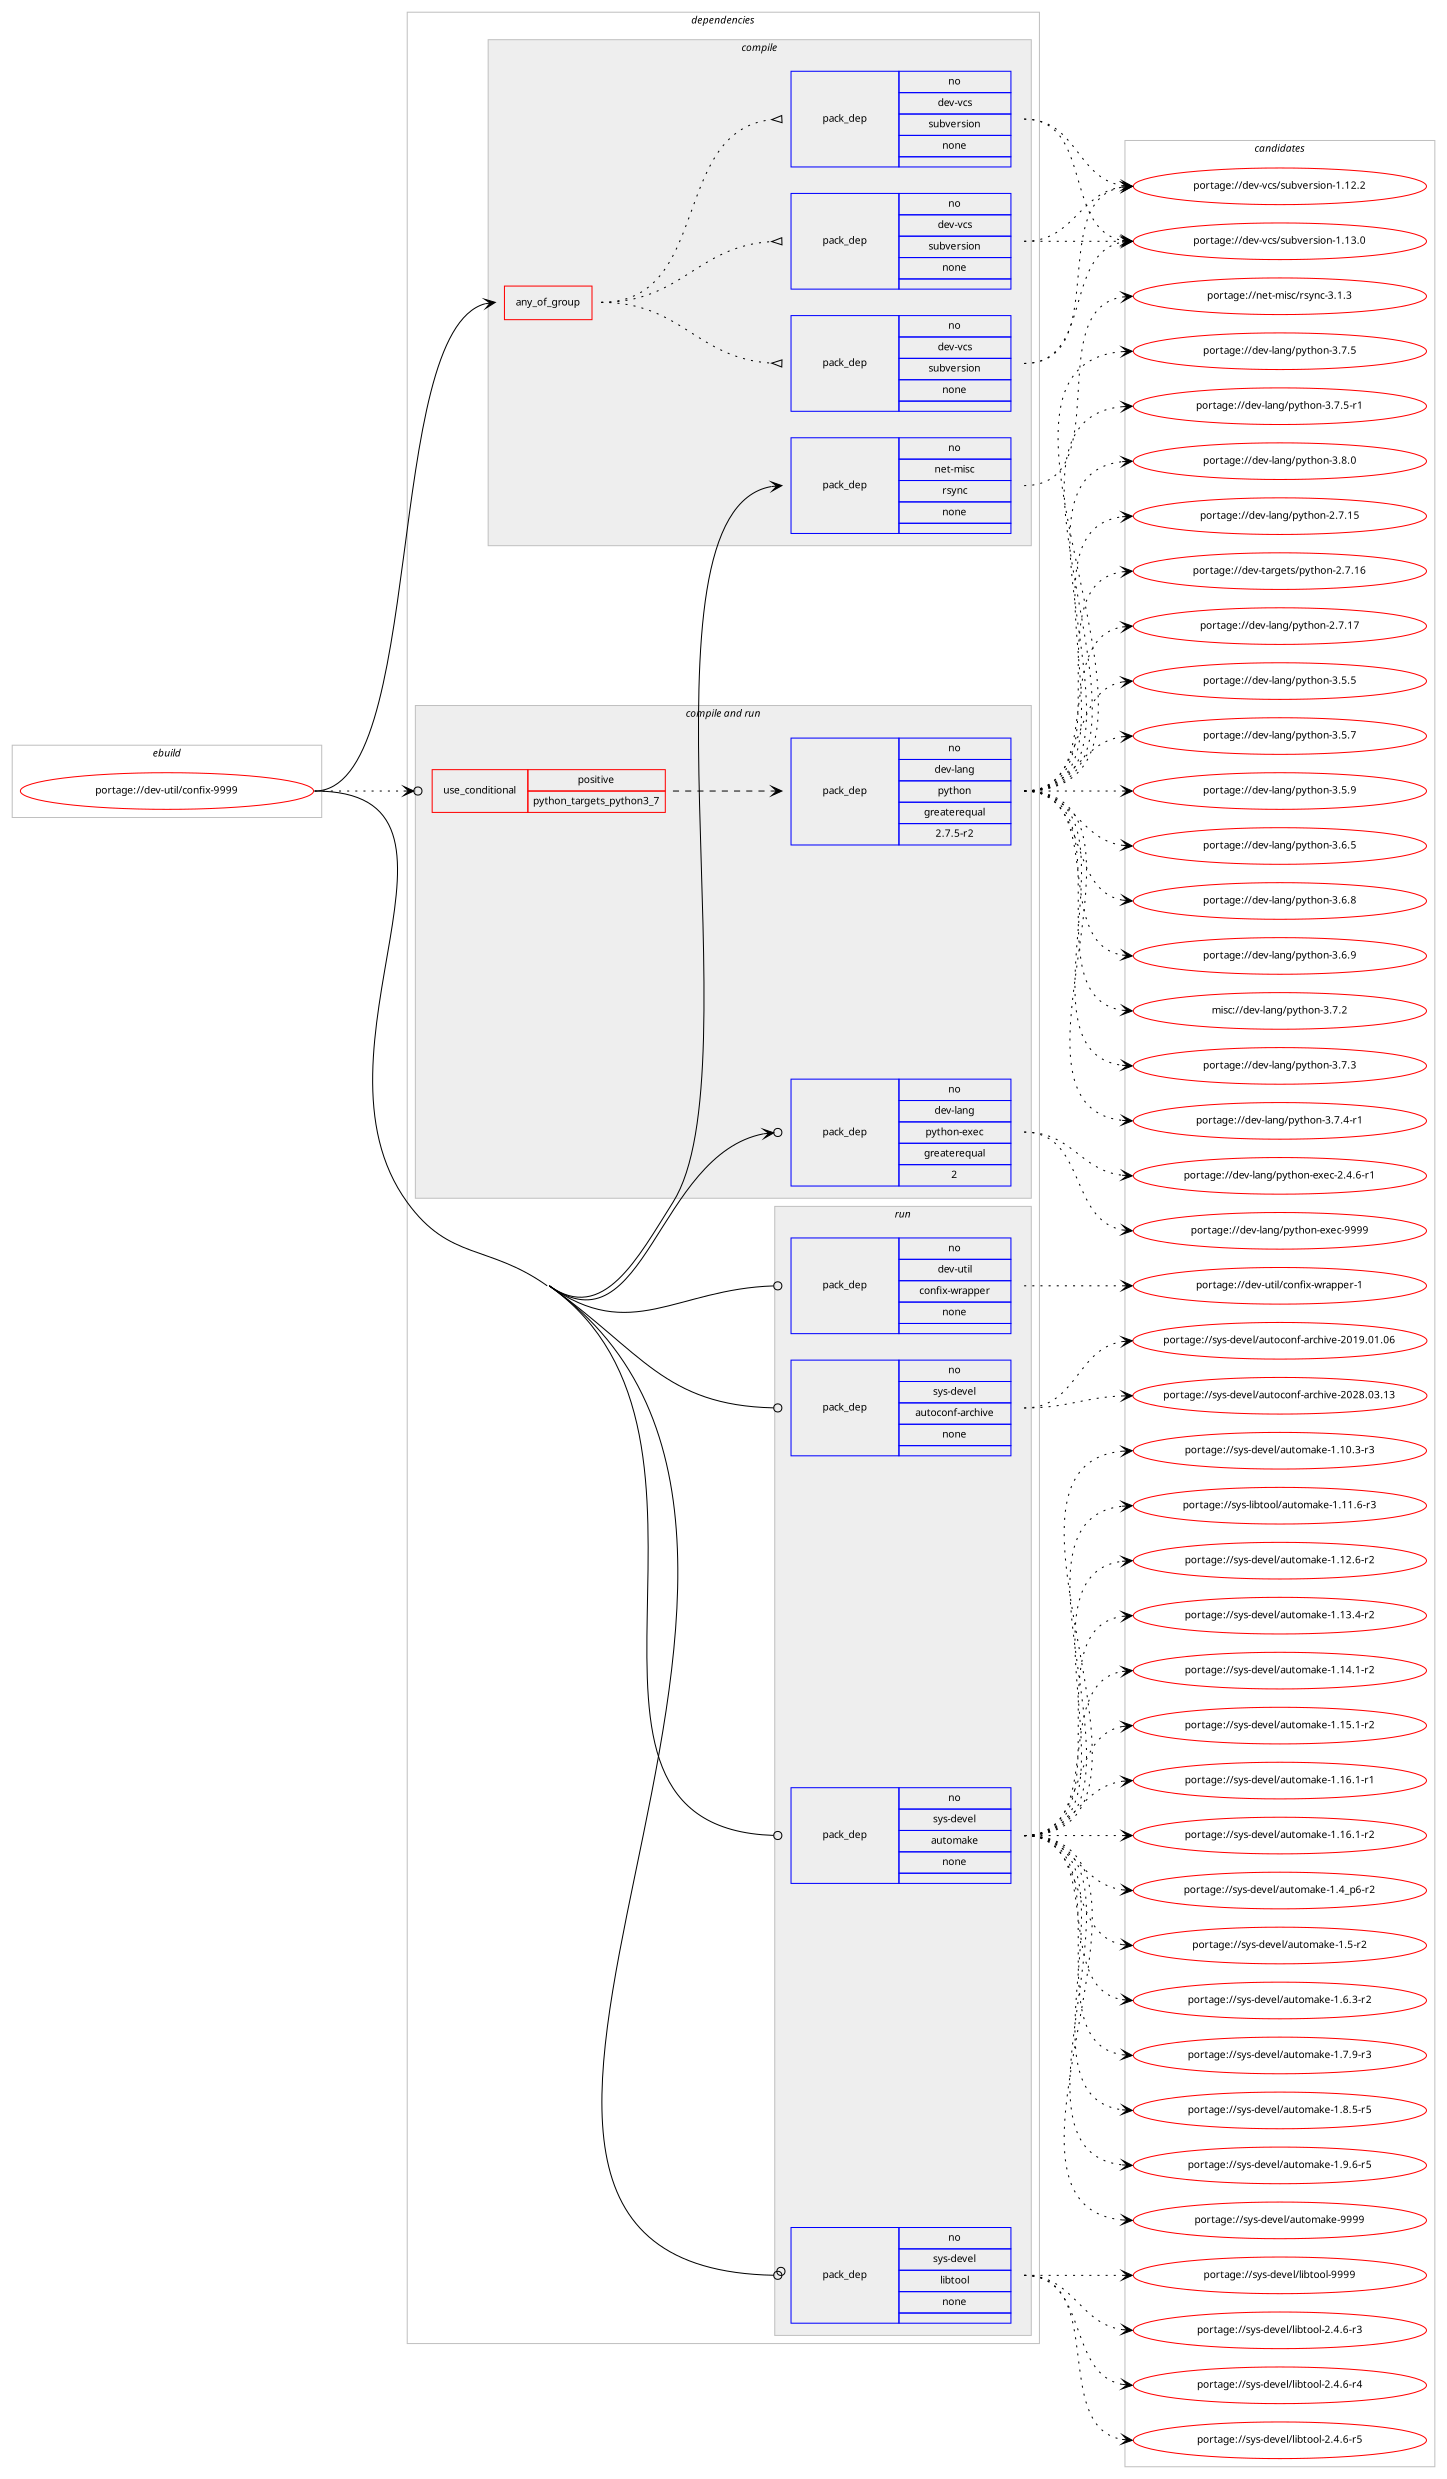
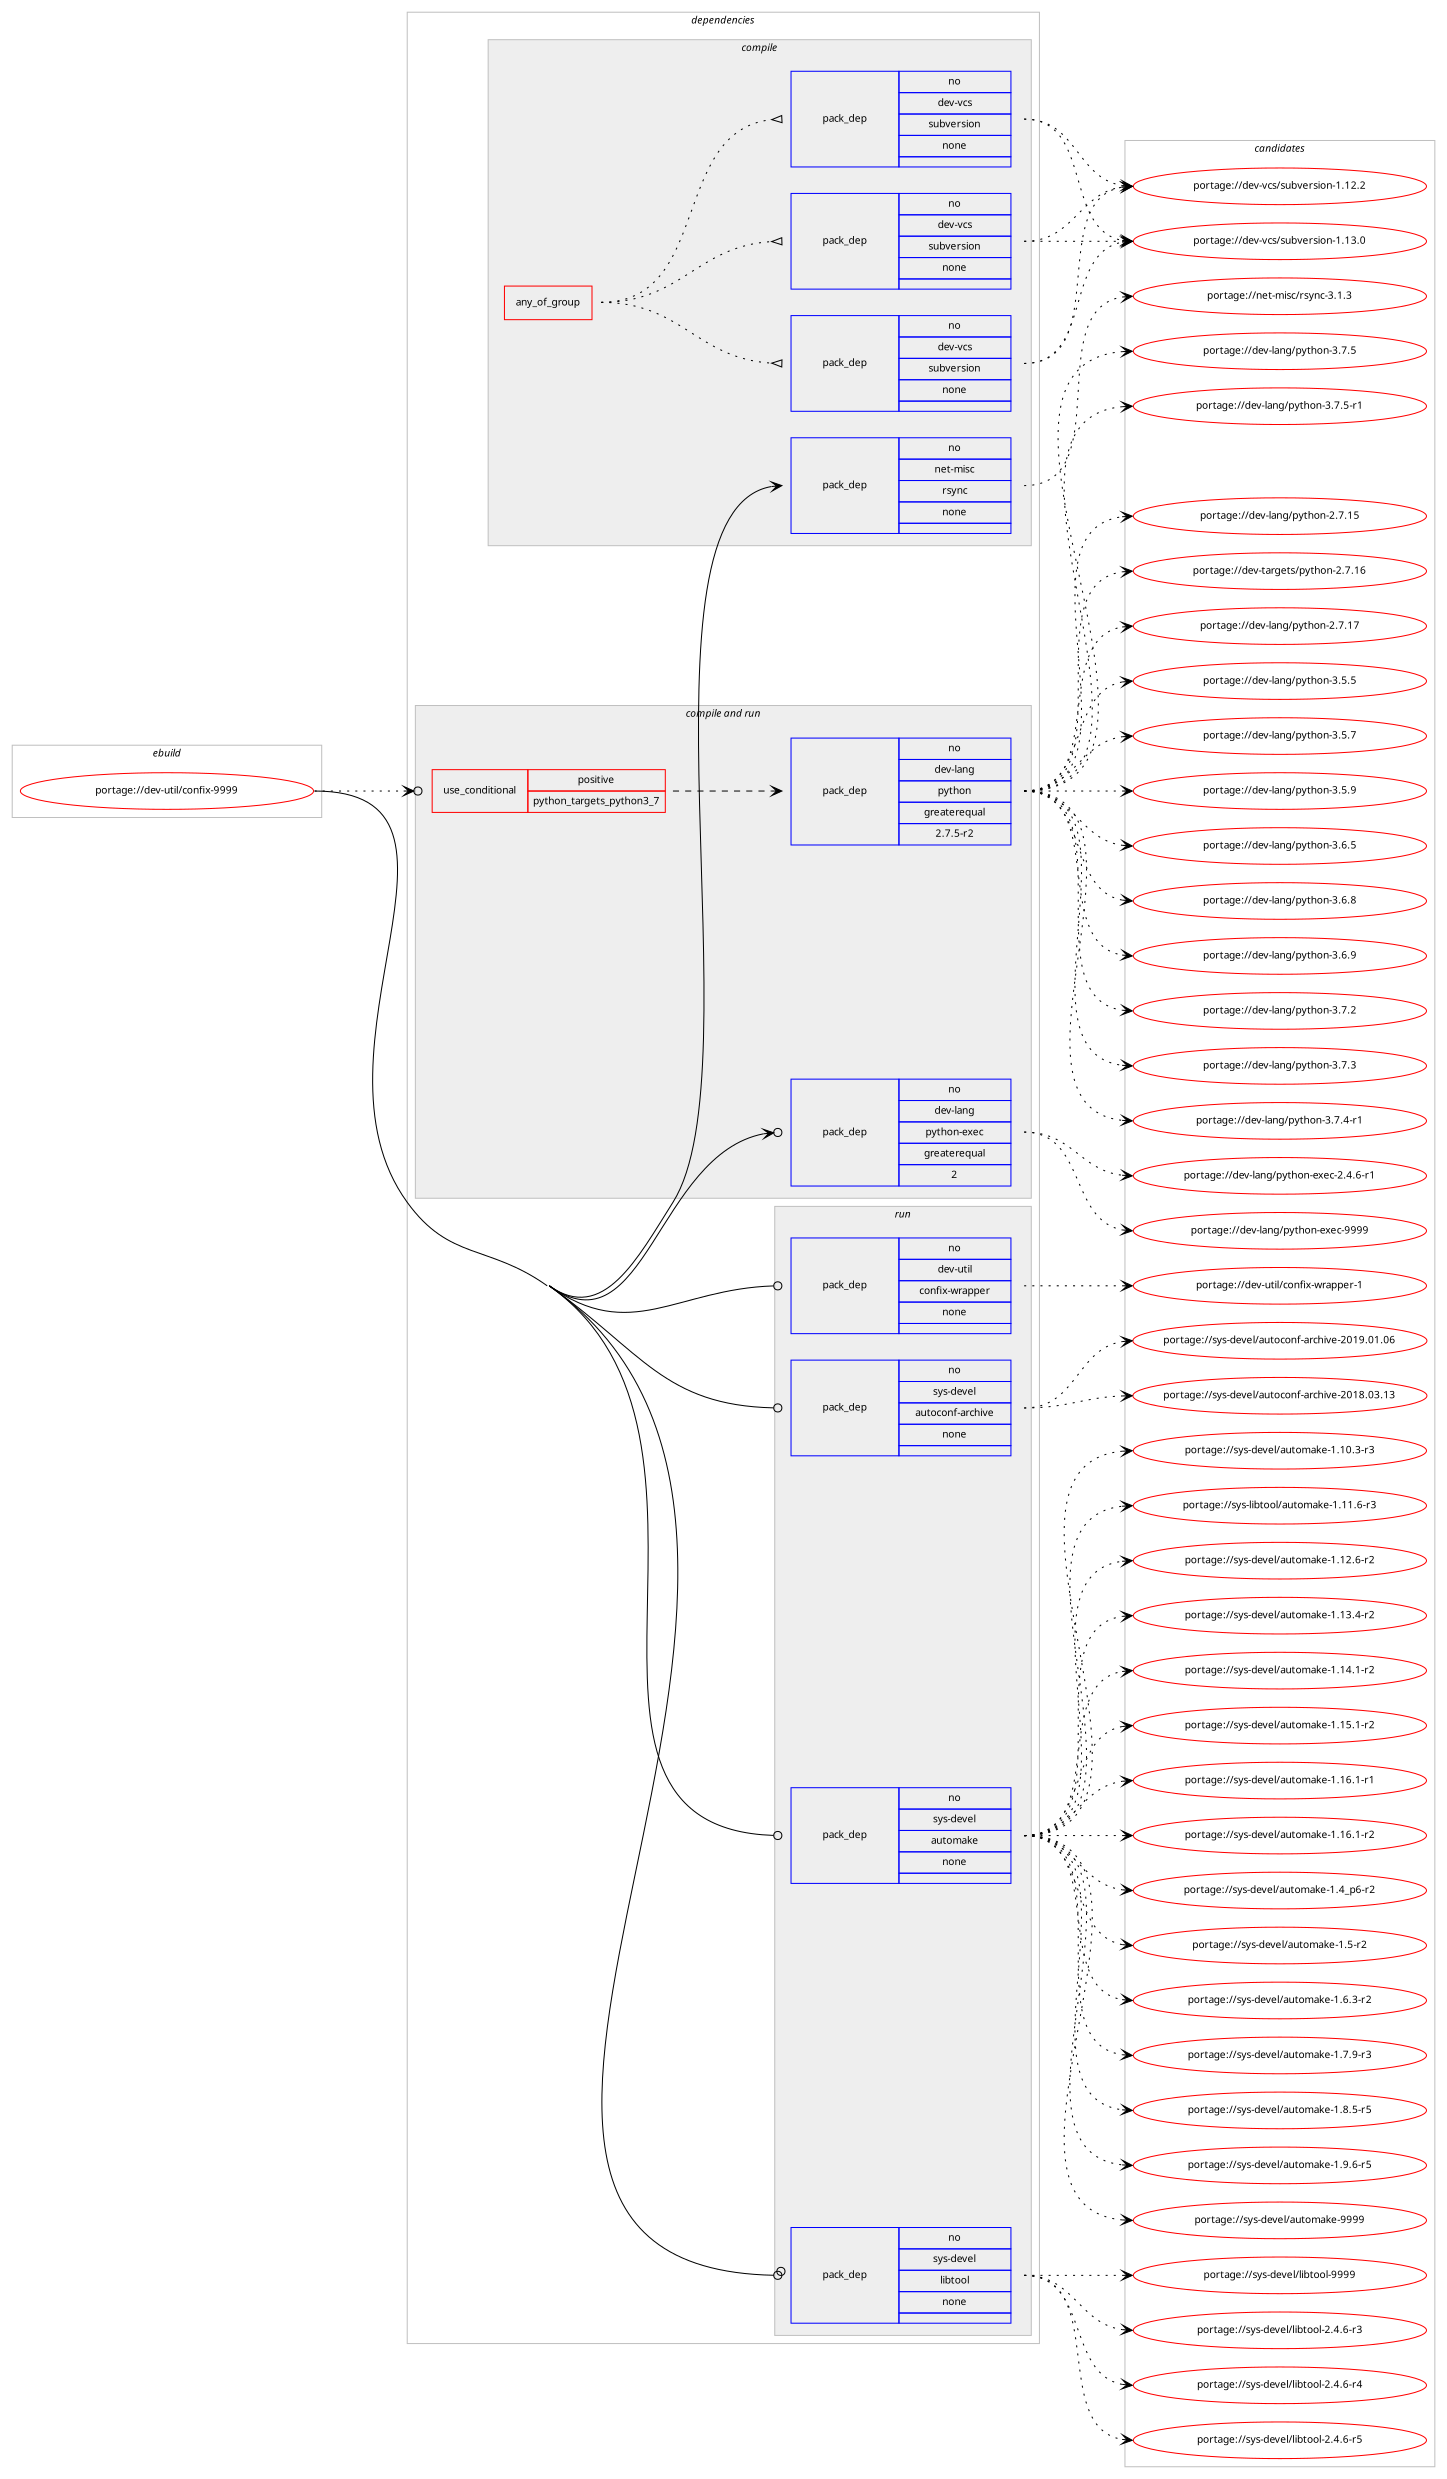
node "portage://dev-lang/python-3.8.0": removed
edge "portage://dev-util/confix-9999" -> "any_of_group": removed
node "misc://dev-lang/python-3.7.2": label "misc://dev-lang/python-3.7.2" -> "portage://dev-lang/python-3.7.2"
node "portage://sys-devel/autoconf-archive-2028.03.13": label "portage://sys-devel/autoconf-archive-2028.03.13" -> "portage://sys-devel/autoconf-archive-2018.03.13"
